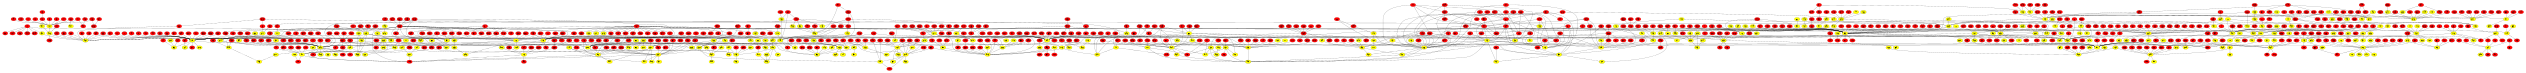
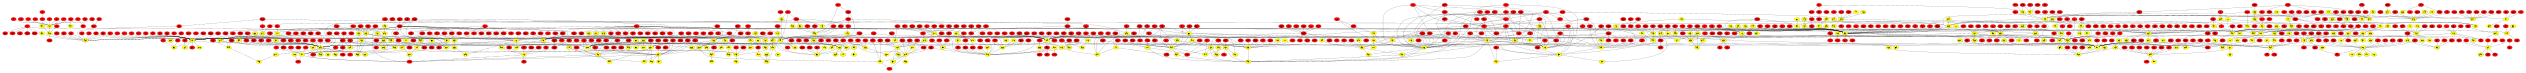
node "979": removed
